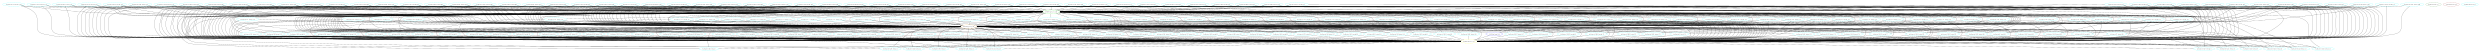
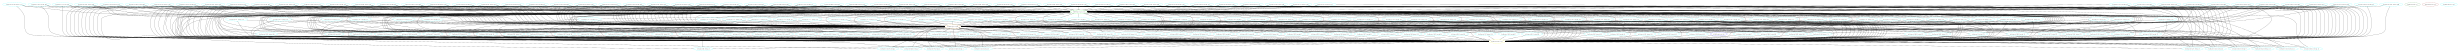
node "VarName('t34',temp).48": removed
